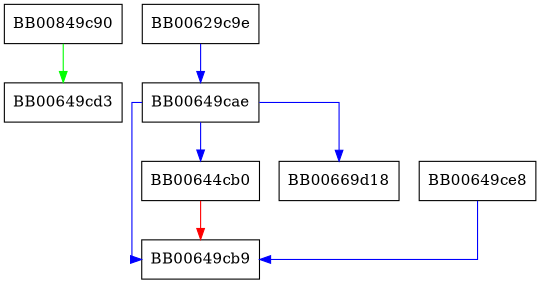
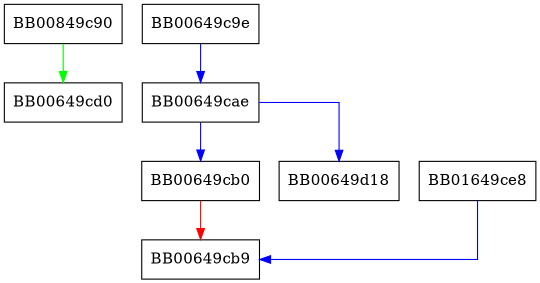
node "BB00629c9e": label "BB00629c9e" -> "BB00649c9e"
node "BB00649cd3": label "BB00649cd3" -> "BB00649cd0"
edge "BB00649cae" -> "BB00649cb9": removed
node "BB00644cb0": label "BB00644cb0" -> "BB00649cb0"
node "BB00669d18": label "BB00669d18" -> "BB00649d18"
node "BB00649ce8": label "BB00649ce8" -> "BB01649ce8"
